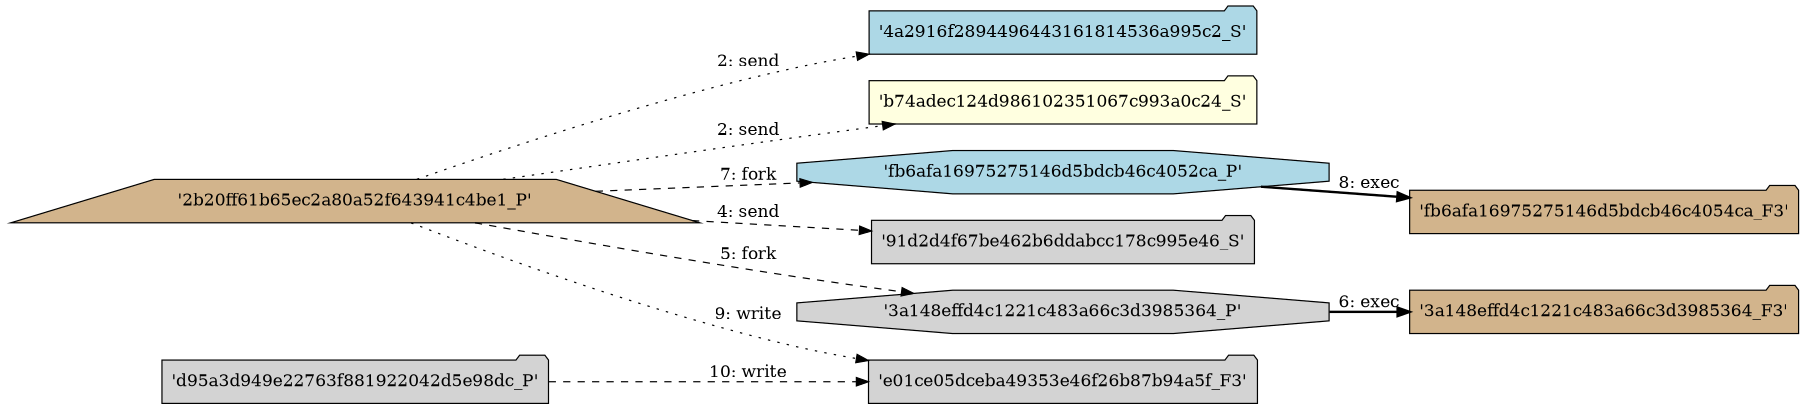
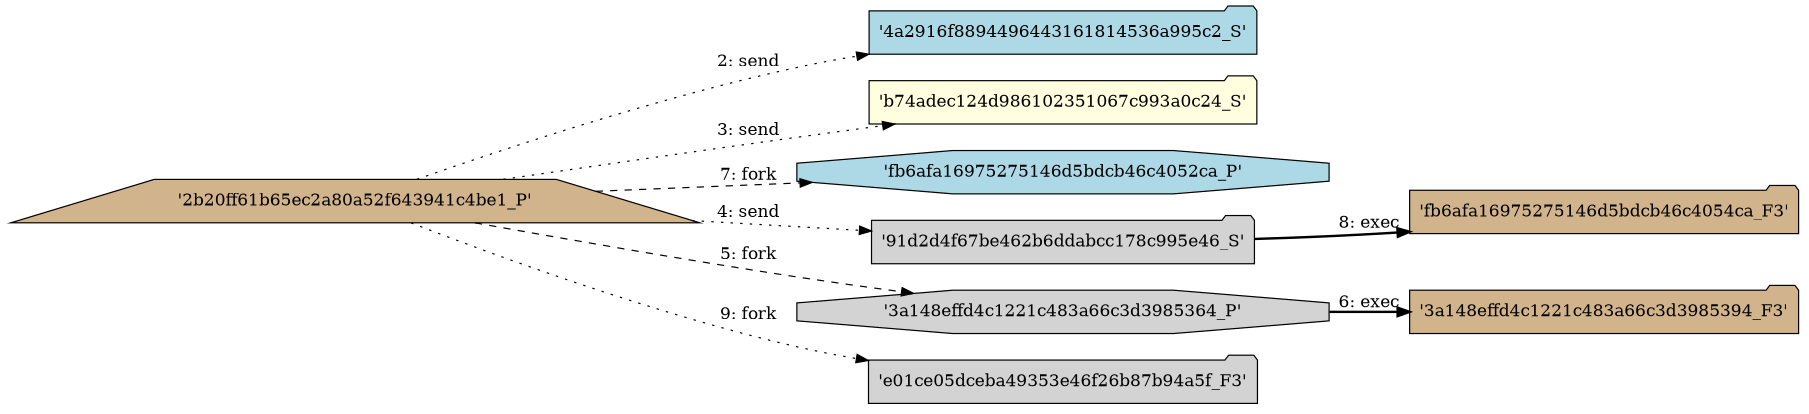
node "'4a2916f2894496443161814536a995c2_S'": label "'4a2916f2894496443161814536a995c2_S'" -> "'4a2916f8894496443161814536a995c2_S'"
edge "'2b20ff61b65ec2a80a52f643941c4be1_P'" -> "'b74adec124d986102351067c993a0c24_S'": label "2: send" -> "3: send"
edge "'fb6afa16975275146d5bdcb46c4052ca_P'" -> "'fb6afa16975275146d5bdcb46c4054ca_F3'": now "'91d2d4f67be462b6ddabcc178c995e46_S'" -> "'fb6afa16975275146d5bdcb46c4054ca_F3'"
edge "'2b20ff61b65ec2a80a52f643941c4be1_P'" -> "'91d2d4f67be462b6ddabcc178c995e46_S'": style dashed -> dotted
node "'3a148effd4c1221c483a66c3d3985364_F3'": label "'3a148effd4c1221c483a66c3d3985364_F3'" -> "'3a148effd4c1221c483a66c3d3985394_F3'"
edge "'2b20ff61b65ec2a80a52f643941c4be1_P'" -> "'e01ce05dceba49353e46f26b87b94a5f_F3'": label "9: write" -> "9: fork"
node "'d95a3d949e22763f881922042d5e98dc_P'": removed
